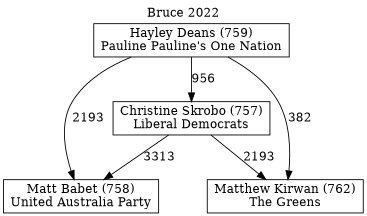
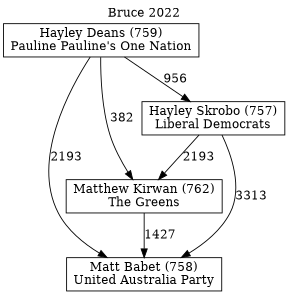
node "Christine Skrobo (757) Liberal Democrats": label "Christine Skrobo (757) Liberal Democrats" -> "Hayley Skrobo (757) Liberal Democrats"
edge "Matthew Kirwan (762) The Greens" -> "Matt Babet (758) United Australia Party": added, label "1427"
